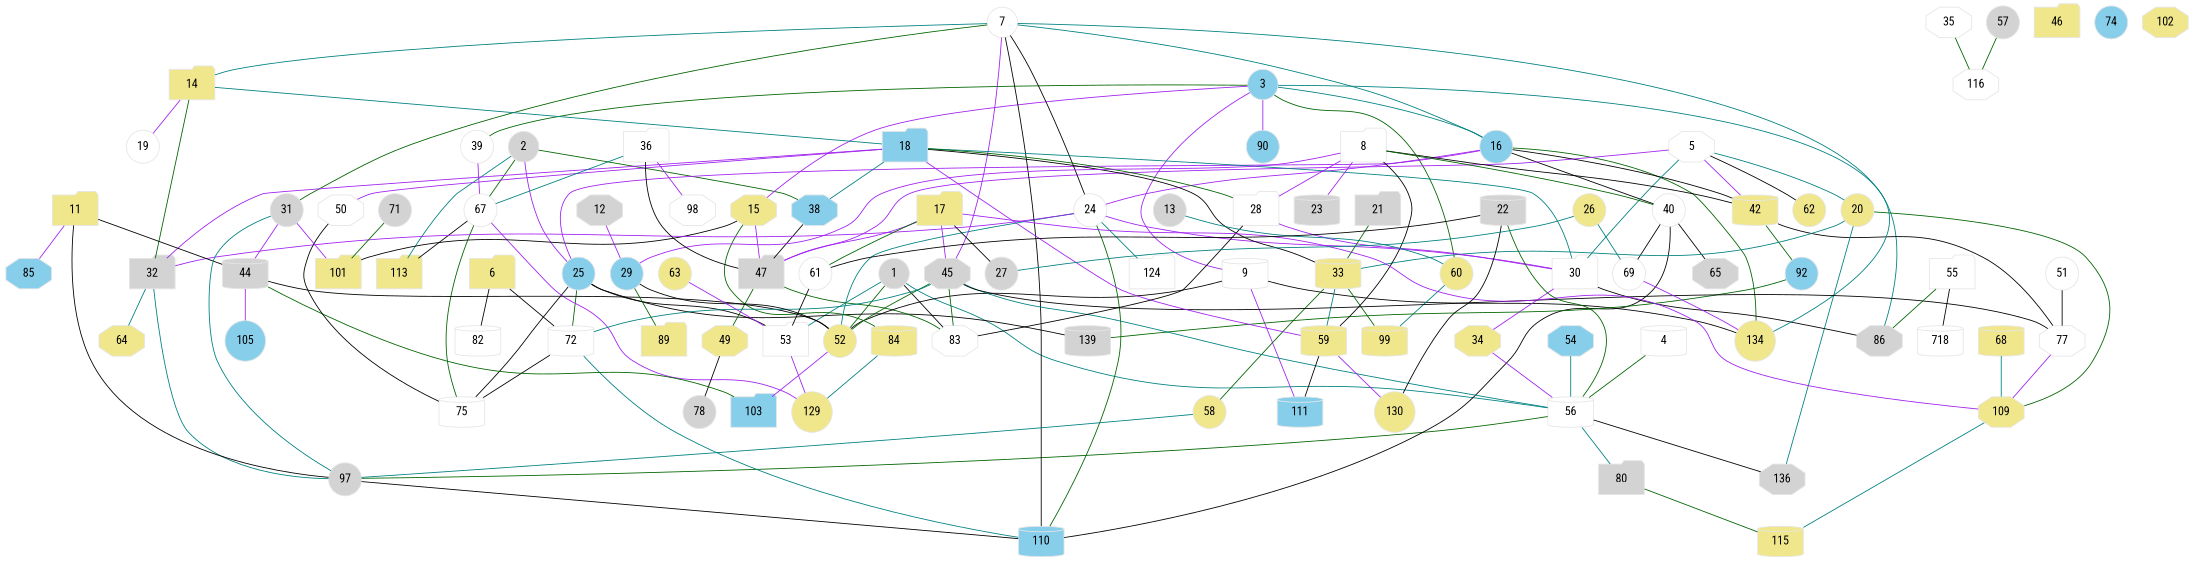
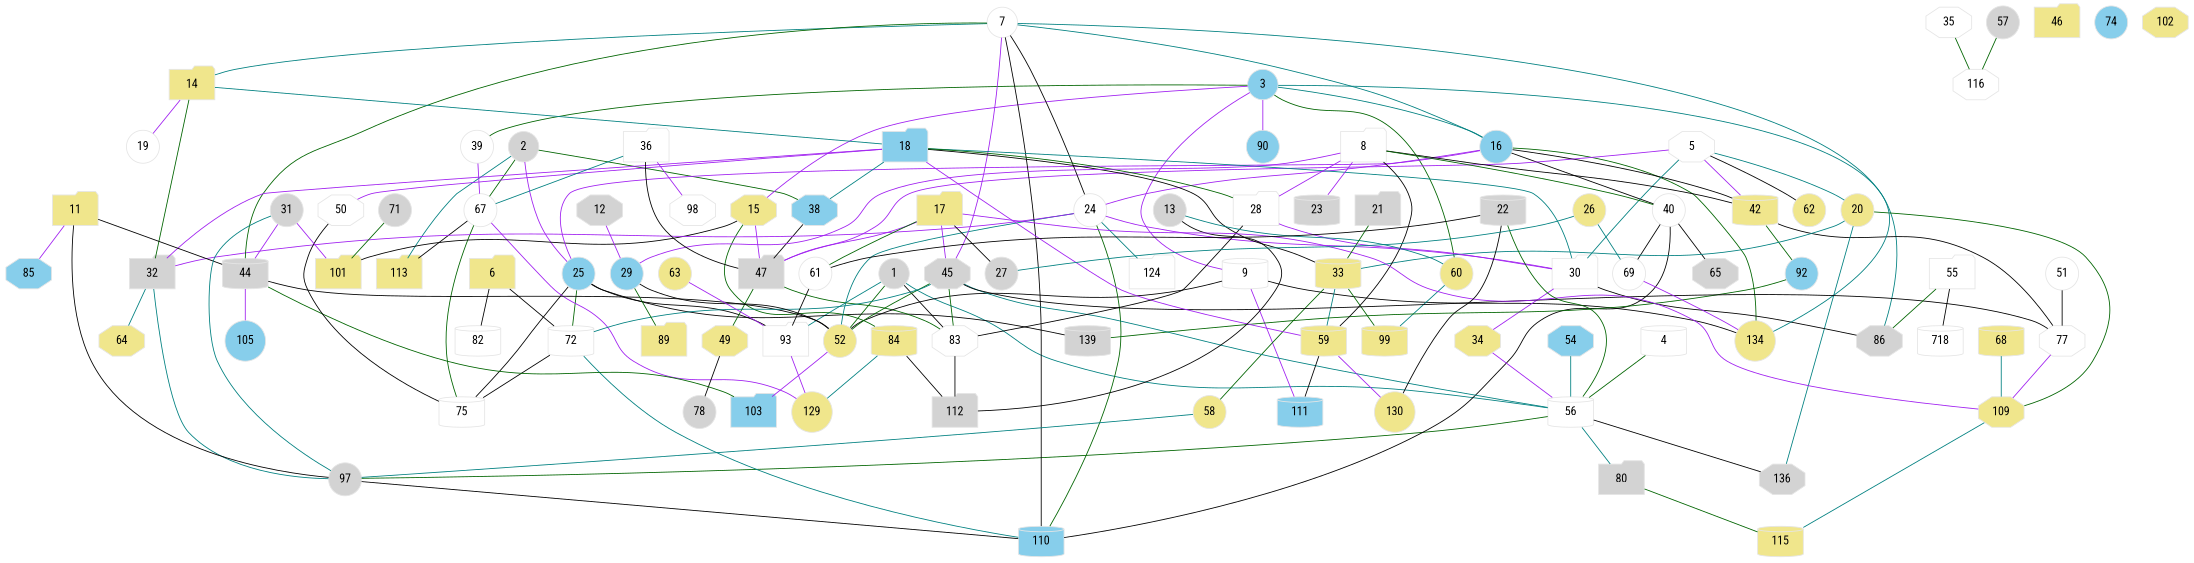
edge "7" -- "31": now "7" -- "44"
node "53": label "53" -> "93"
node "112": added
